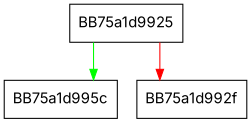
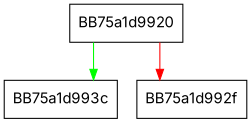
node "BB75a1d9925": label "BB75a1d9925" -> "BB75a1d9920"
node "BB75a1d995c": label "BB75a1d995c" -> "BB75a1d993c"
